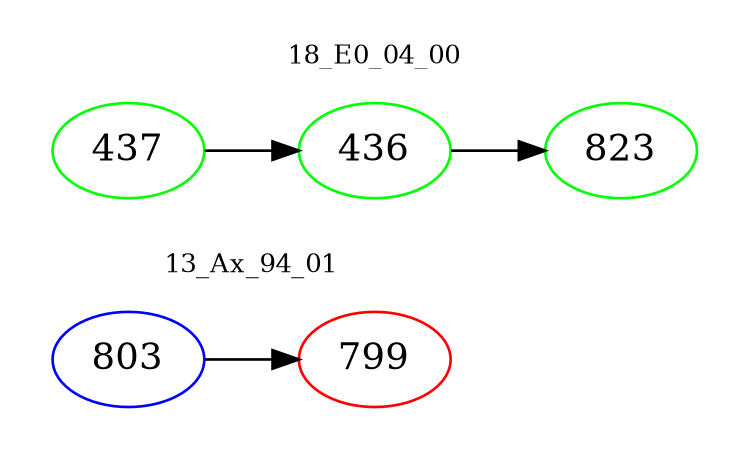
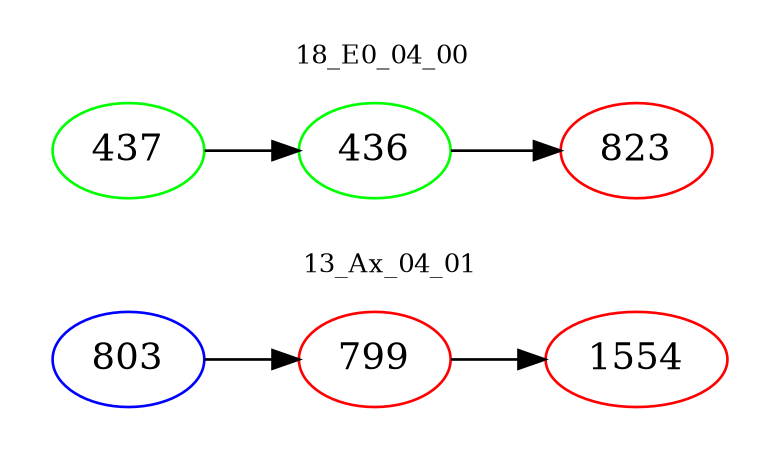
node "823": color green -> red
cluster "13_Ax_94_01": label "13_Ax_94_01" -> "13_Ax_04_01"
node "1554": added
